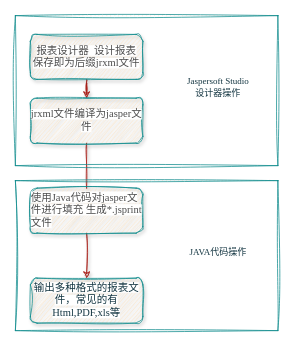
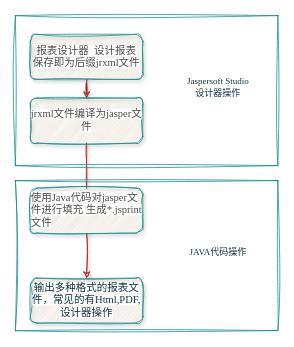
node "输出多种格式的报表文件，常见的有Html,PDF,xls等": label "输出多种格式的报表文件，常见的有Html,PDF,xls等" -> "输出多种格式的报表文件，常见的有Html,PDF,设计器操作"
